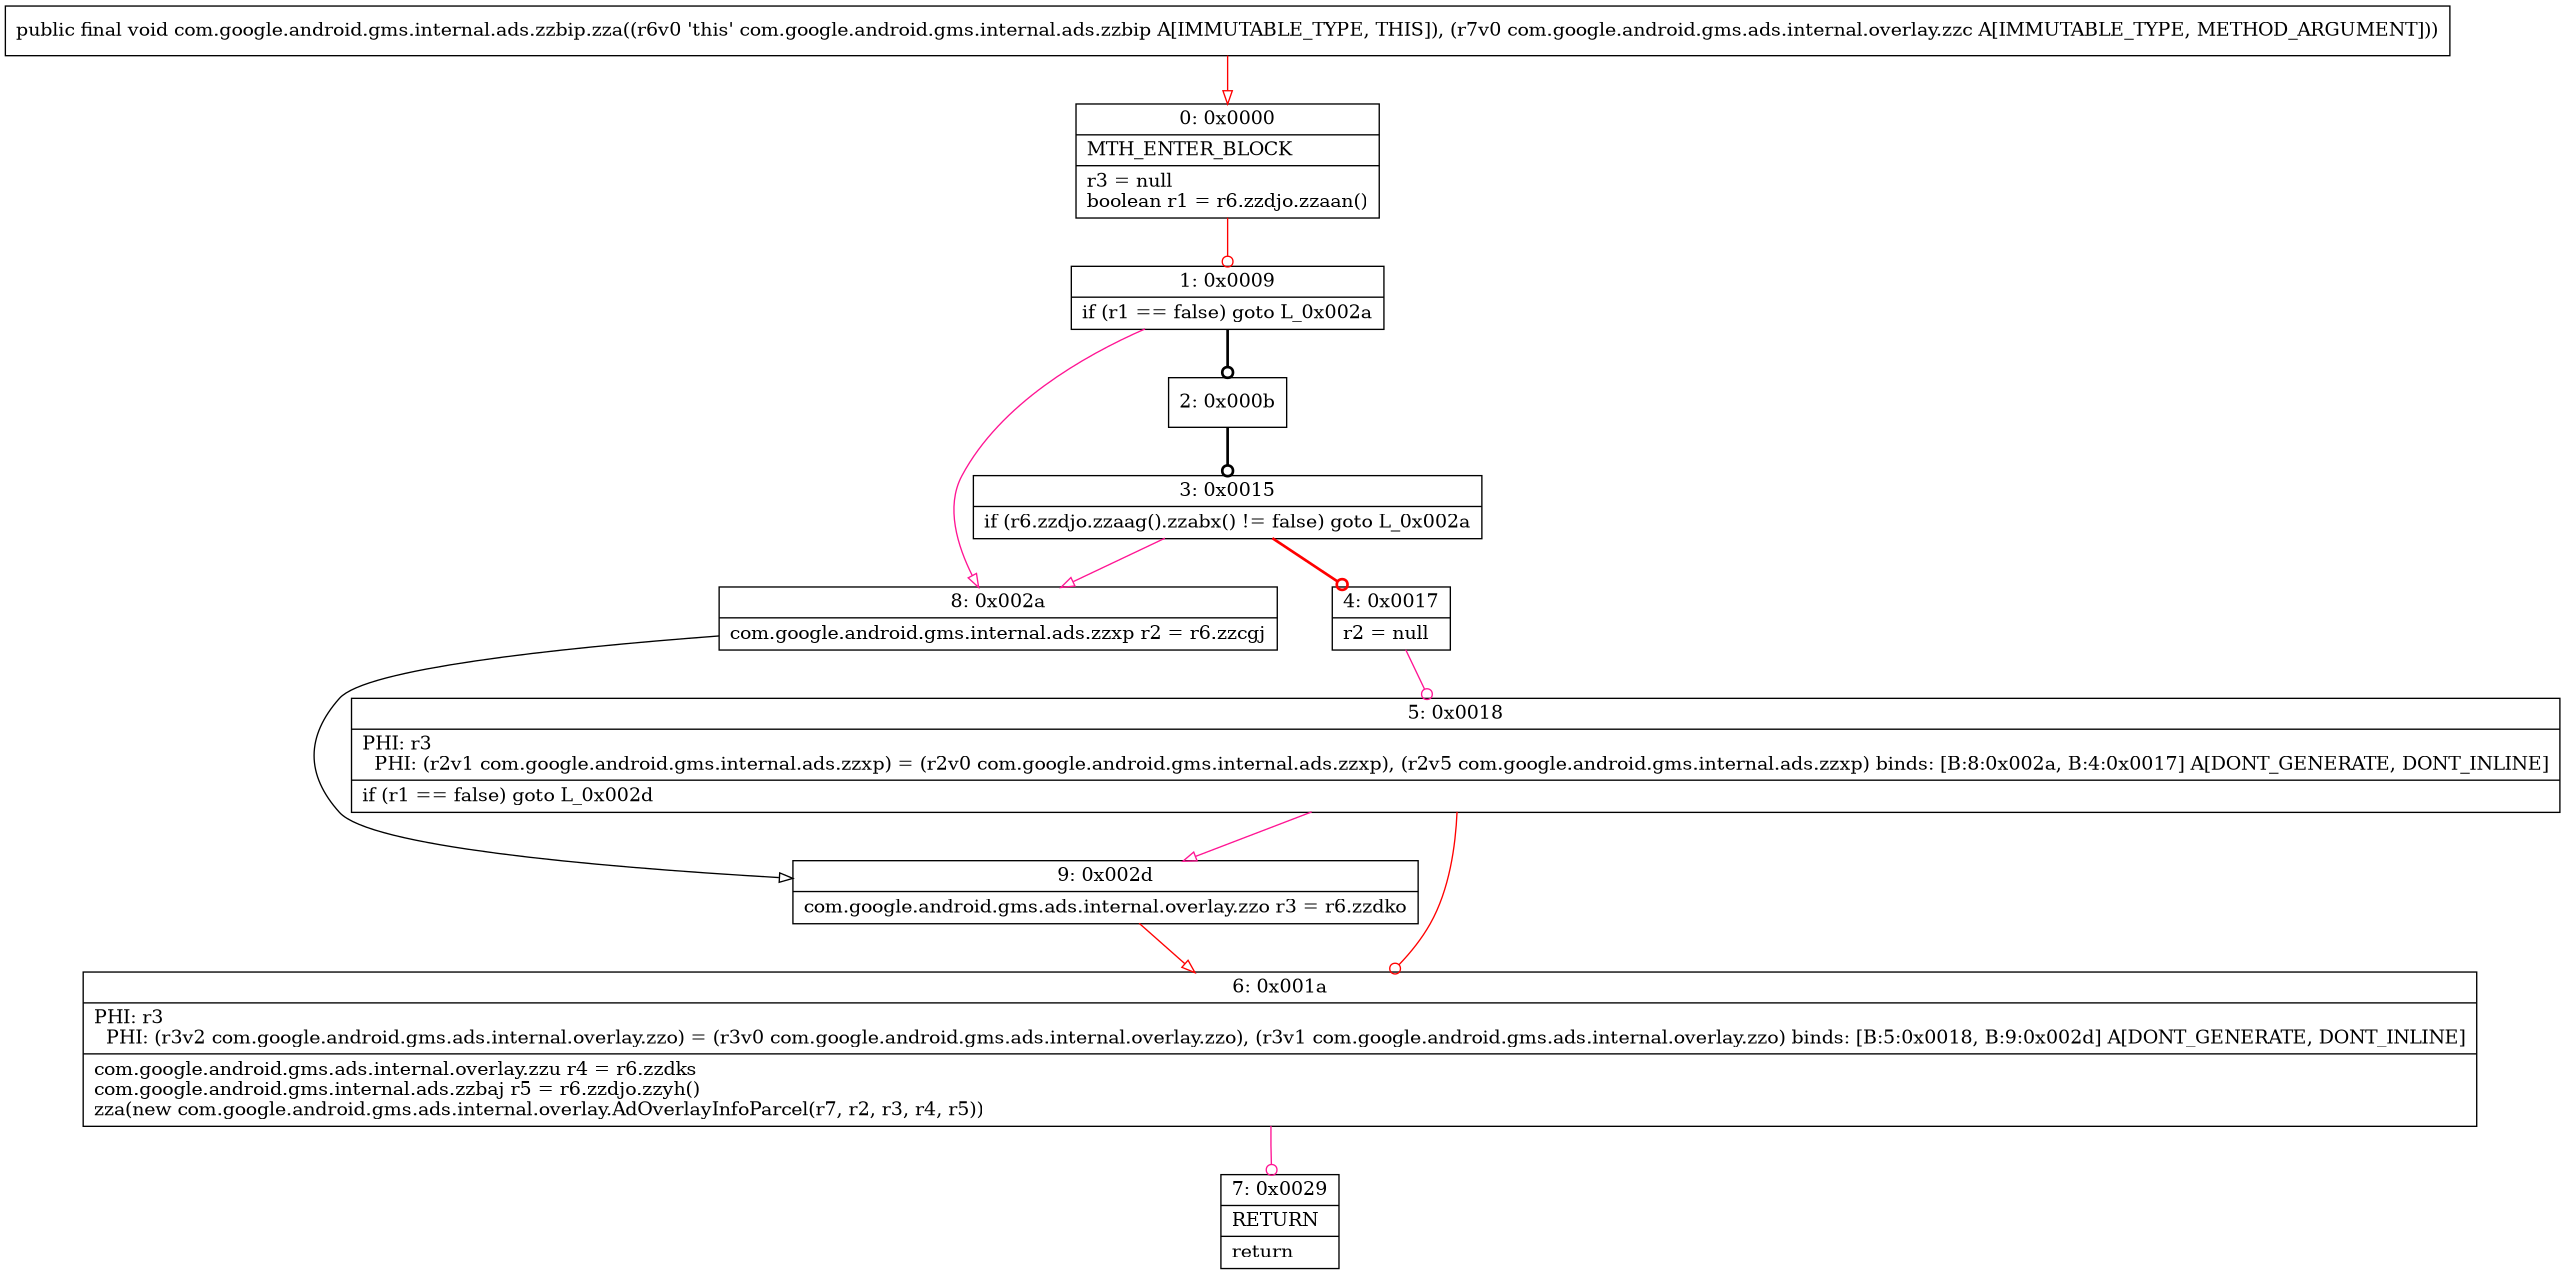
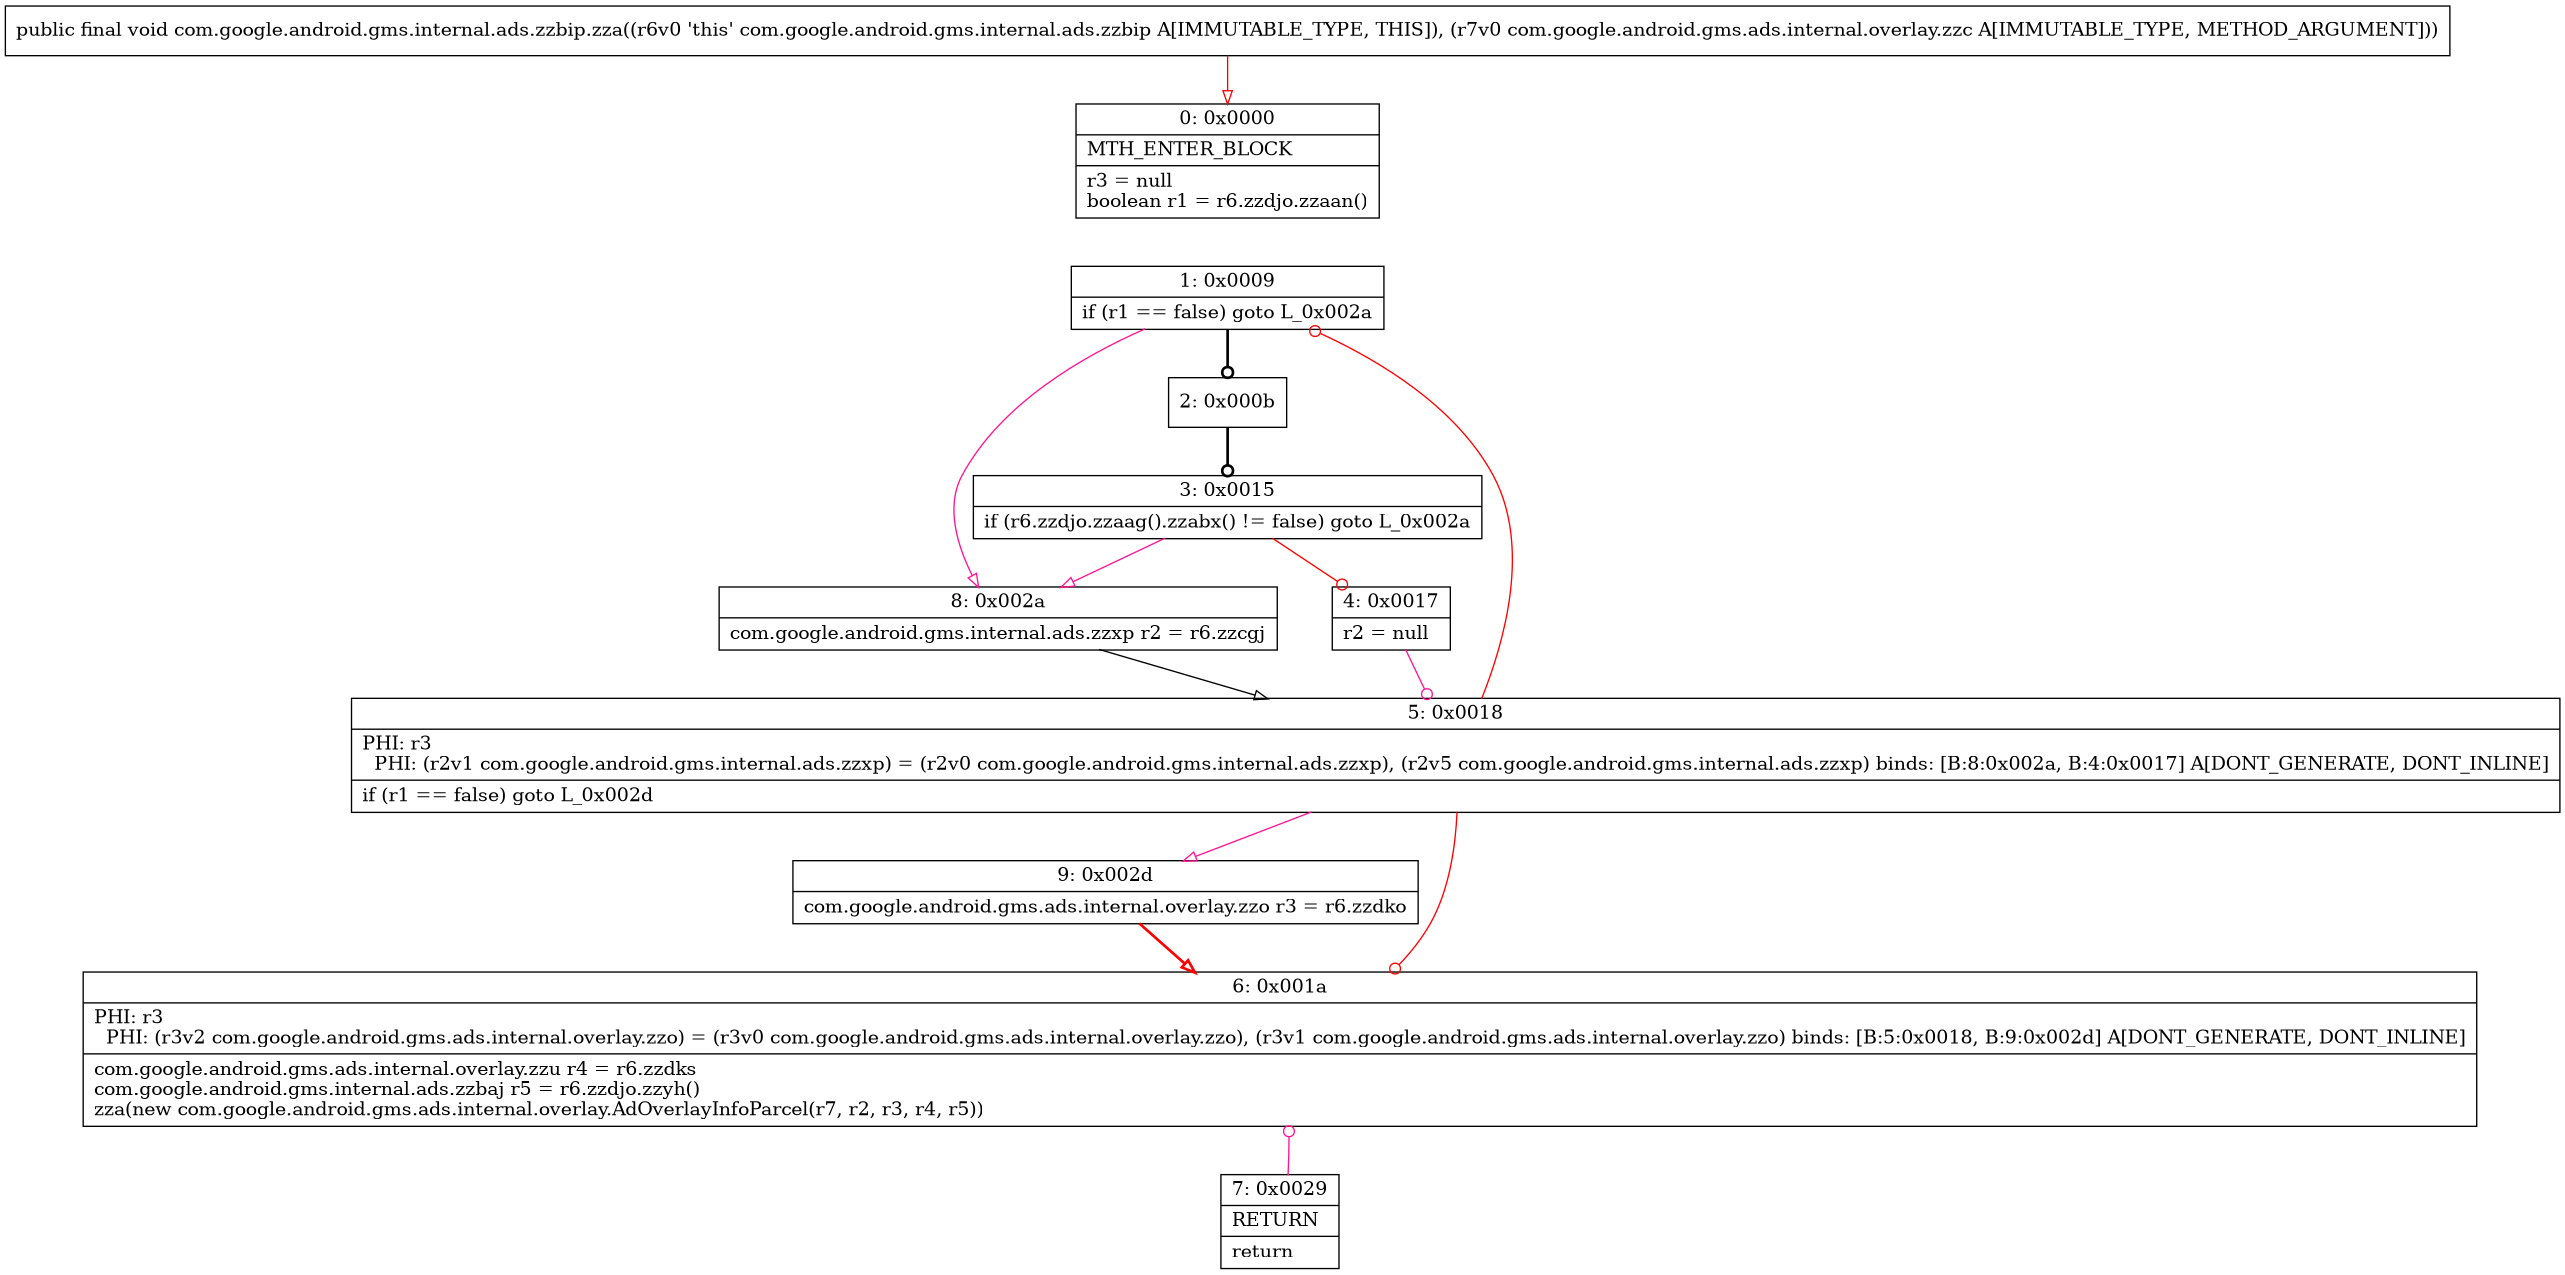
edge "0: 0x0000" -> "1: 0x0009": now "5: 0x0018" -> "1: 0x0009"
edge "3: 0x0015" -> "4: 0x0017": style bold -> solid
edge "8: 0x002a" -> "9: 0x002d": now "8: 0x002a" -> "5: 0x0018"
edge "9: 0x002d" -> "6: 0x001a": style solid -> bold
edge "6: 0x001a" -> "7: 0x0029": reversed
